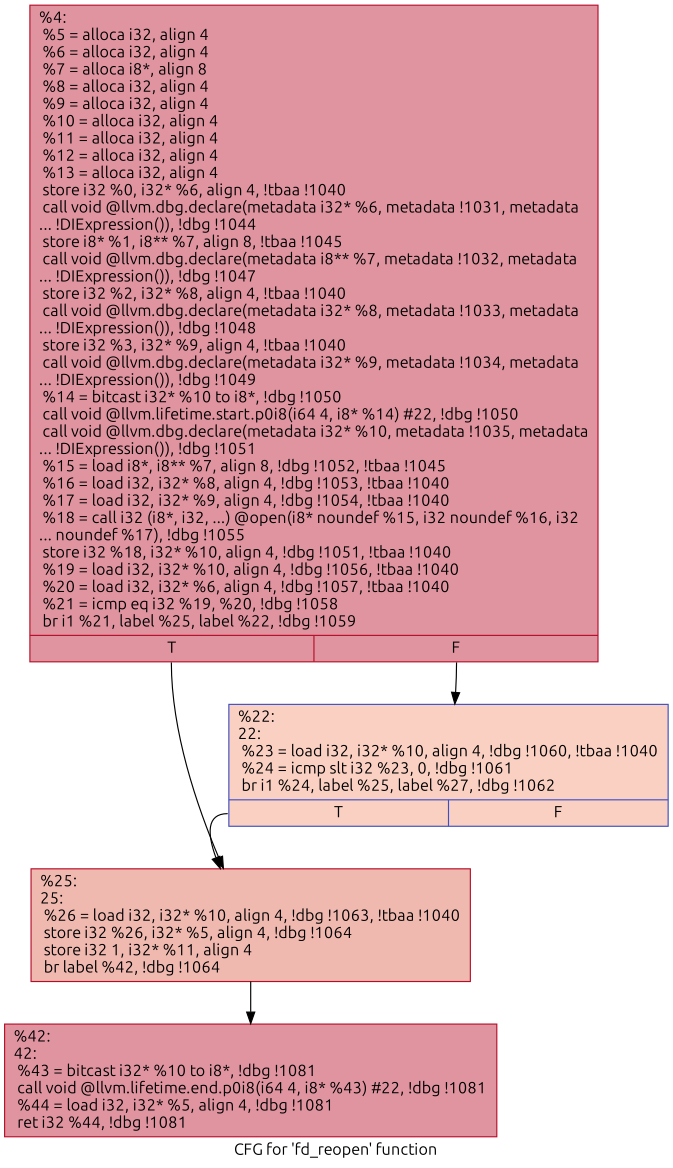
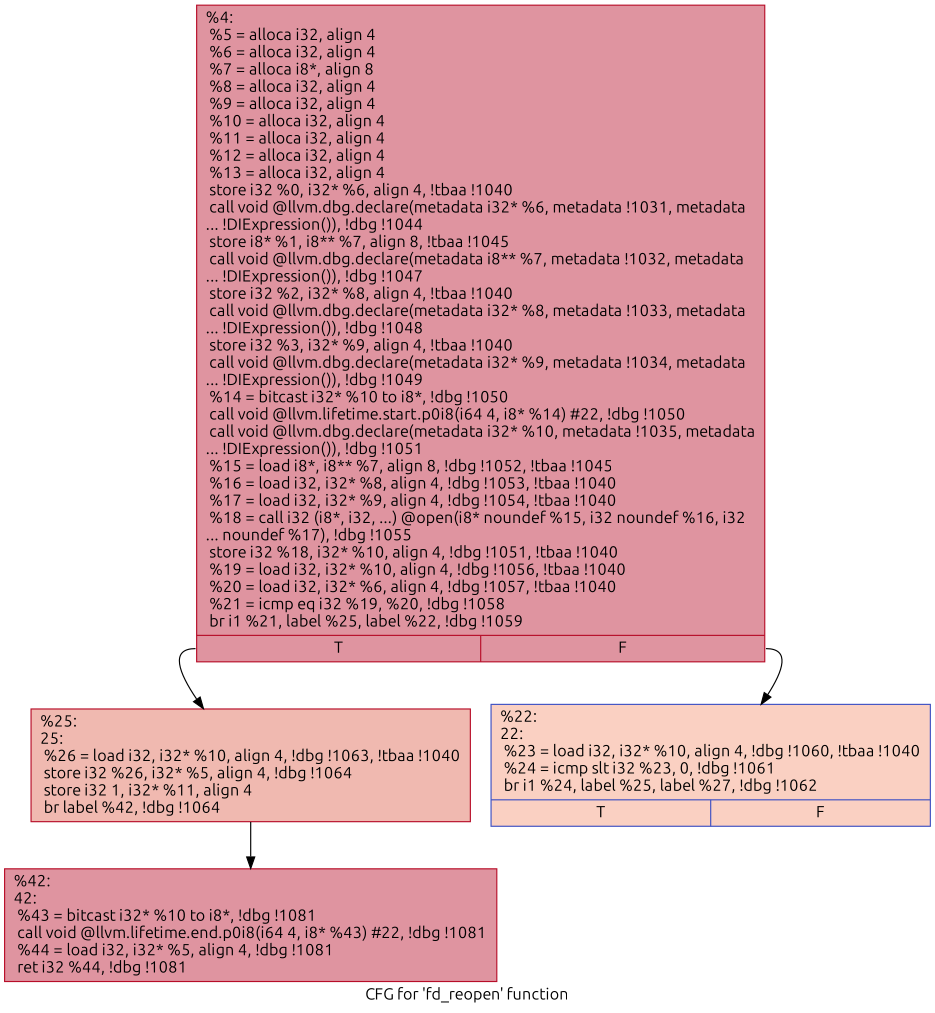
edge "%22:" -> "%25:": removed
